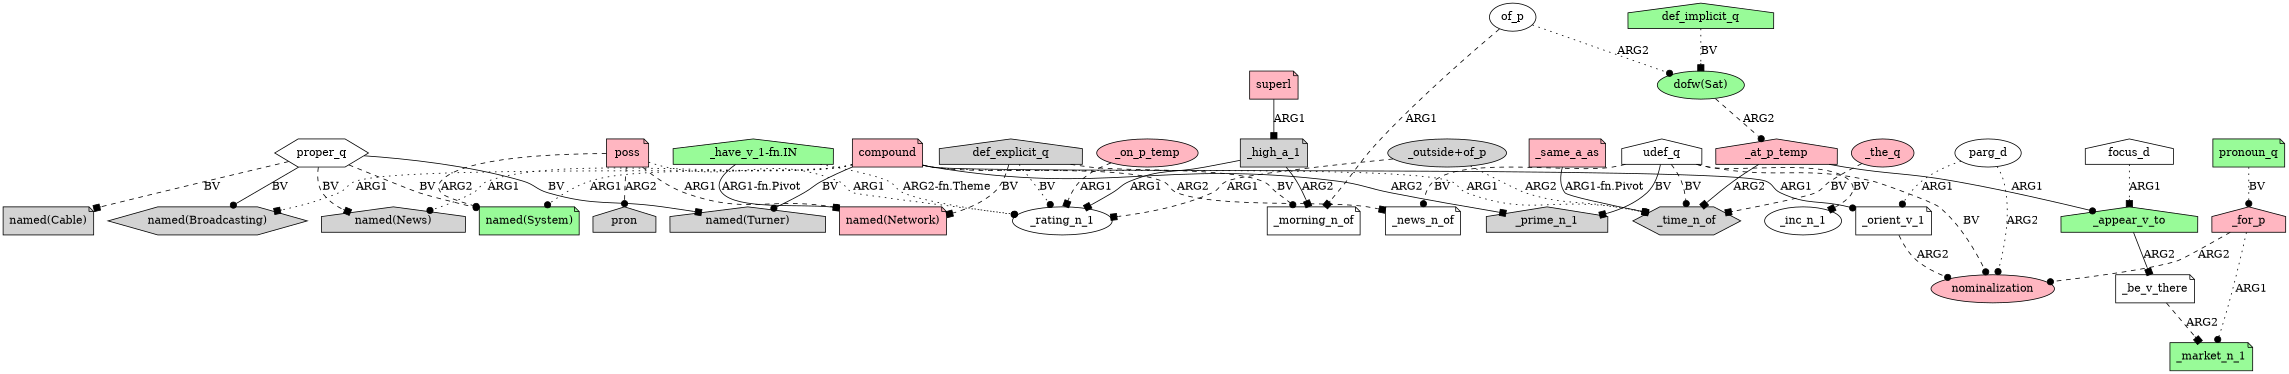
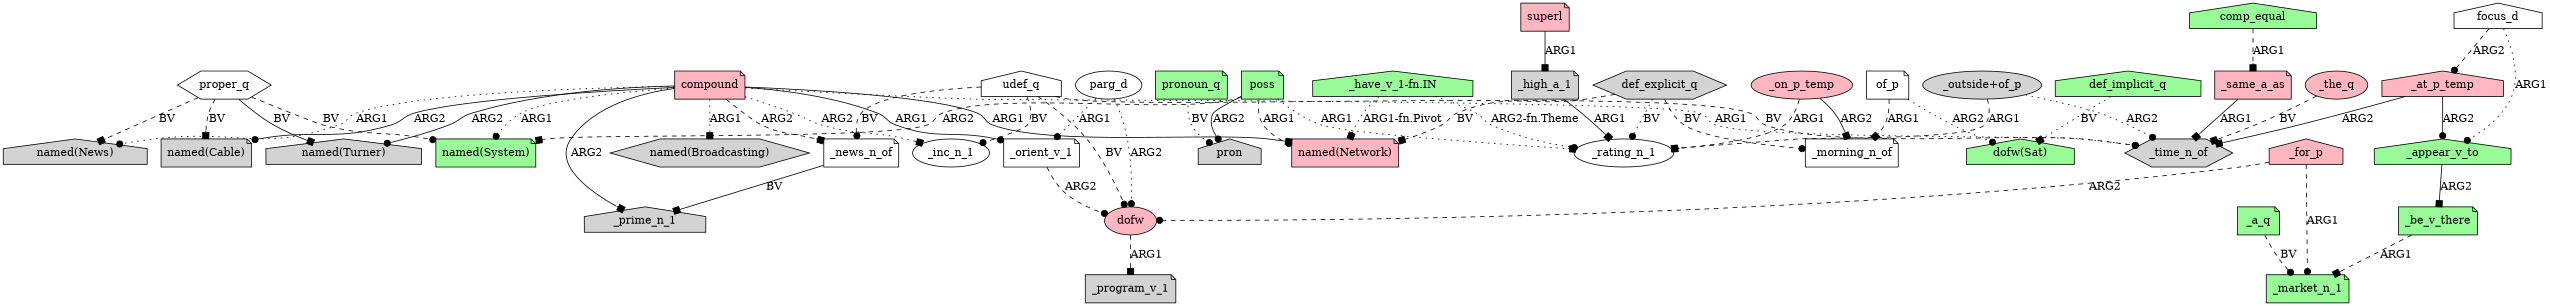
node "of_p": shape ellipse -> note
node "comp_equal": added
node "dofw(Sat)": shape ellipse -> house
edge "compound" -> "named(Cable)": added, label "ARG2"
edge "dofw(Sat)" -> "_at_p_temp": now "focus_d" -> "_at_p_temp"
edge "compound" -> "named(Network)": added, label "ARG1"
edge "compound" -> "_inc_n_1": added, label "ARG2"
node "poss": fillcolor lightpink -> palegreen
node "def_explicit_q": shape house -> hexagon
edge "poss" -> "named(System)": arrowhead dot -> box
edge "udef_q" -> "_inc_n_1": arrowhead box -> dot
edge "poss" -> "_rating_n_1": arrowhead dot -> box
edge "_high_a_1" -> "_morning_n_of": now "_on_p_temp" -> "_morning_n_of"
edge "focus_d" -> "_appear_v_to": arrowhead box -> dot
edge "poss" -> "pron": style dashed -> solid
edge "pronoun_q" -> "_for_p": now "pronoun_q" -> "pron"
edge "proper_q" -> "named(Broadcasting)": removed, label "BV"
edge "compound" -> "named(Turner)": label "BV" -> "ARG2"
edge "_same_a_as" -> "_time_n_of": label "ARG1-fn.Pivot" -> "ARG1"
edge "_at_p_temp" -> "_appear_v_to": label "ARG1" -> "ARG2"
edge "udef_q" -> "_prime_n_1": now "_news_n_of" -> "_prime_n_1"
edge "_have_v_1-fn.IN" -> "named(Network)": style solid -> dotted
edge "_outside+of_p" -> "_time_n_of": arrowhead box -> dot
node "_a_q": added
edge "_for_p" -> "_market_n_1": style dotted -> dashed
node "_program_v_1": added
node "nominalization": label "nominalization" -> "dofw"
node "_be_v_there": fillcolor white -> palegreen
edge "_be_v_there" -> "_market_n_1": label "ARG2" -> "ARG1"
